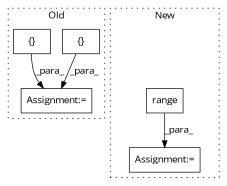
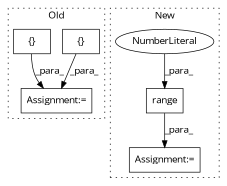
node "NumberLiteral": added
